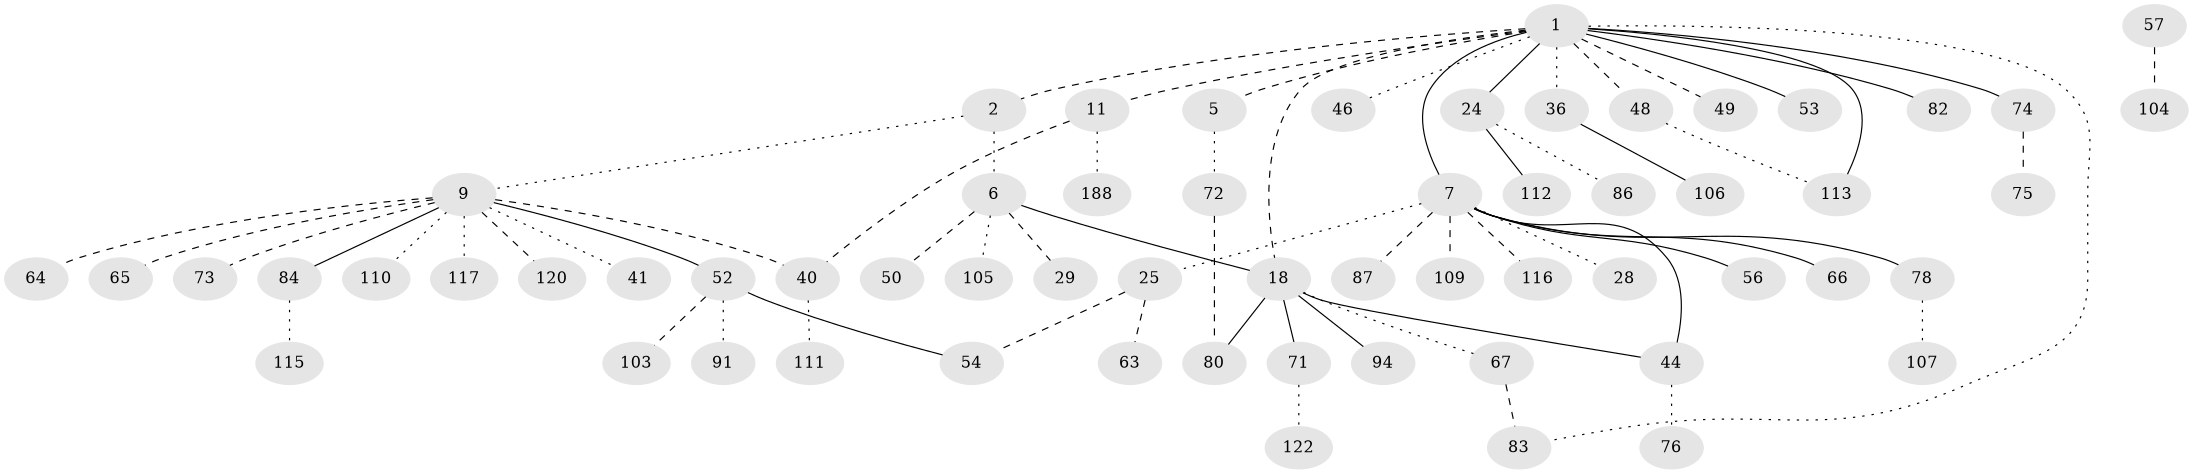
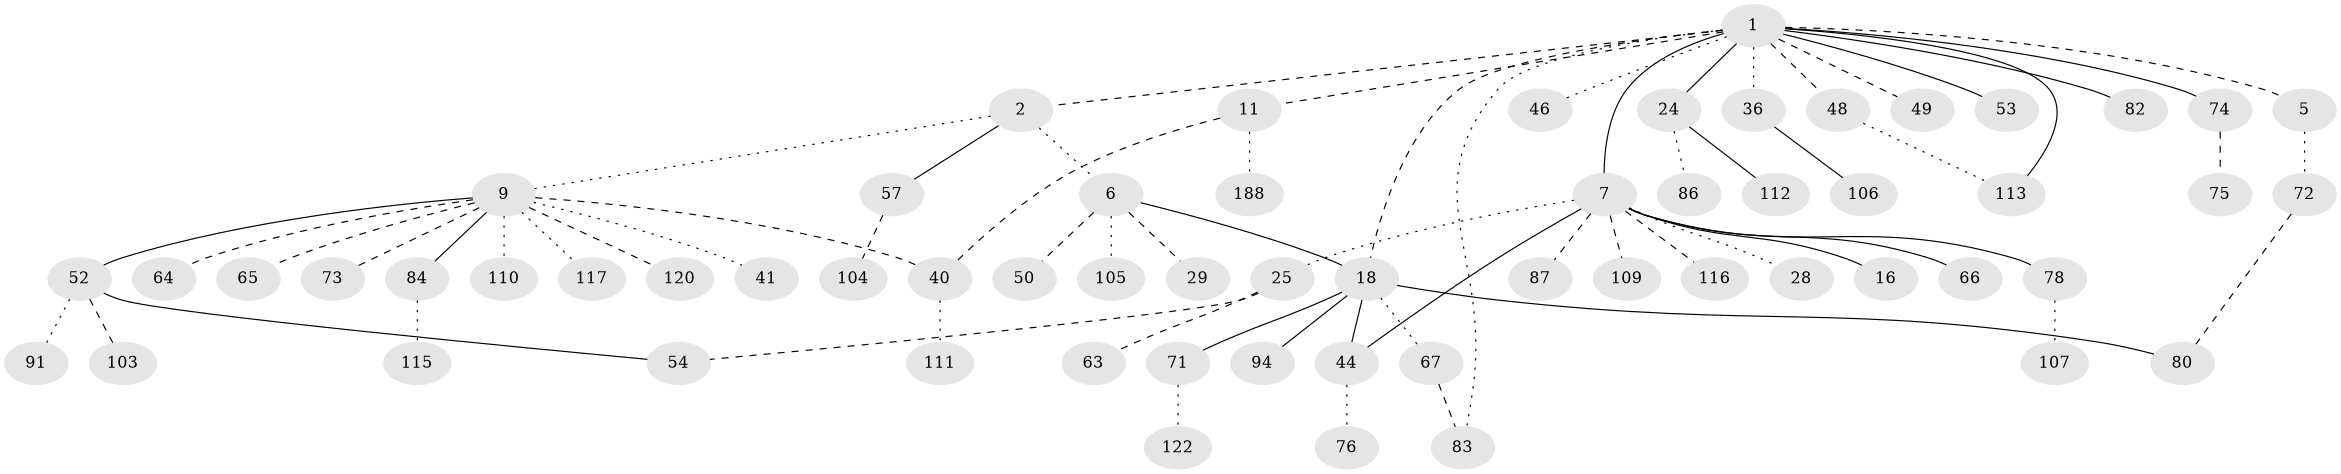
edge "2" -- "57": added
node "56": label "56" -> "16"
